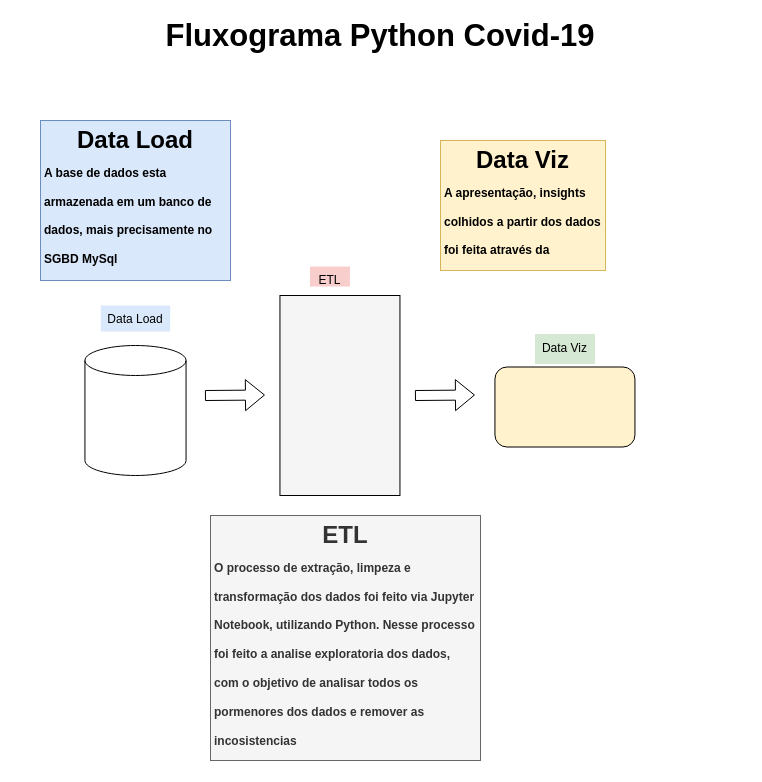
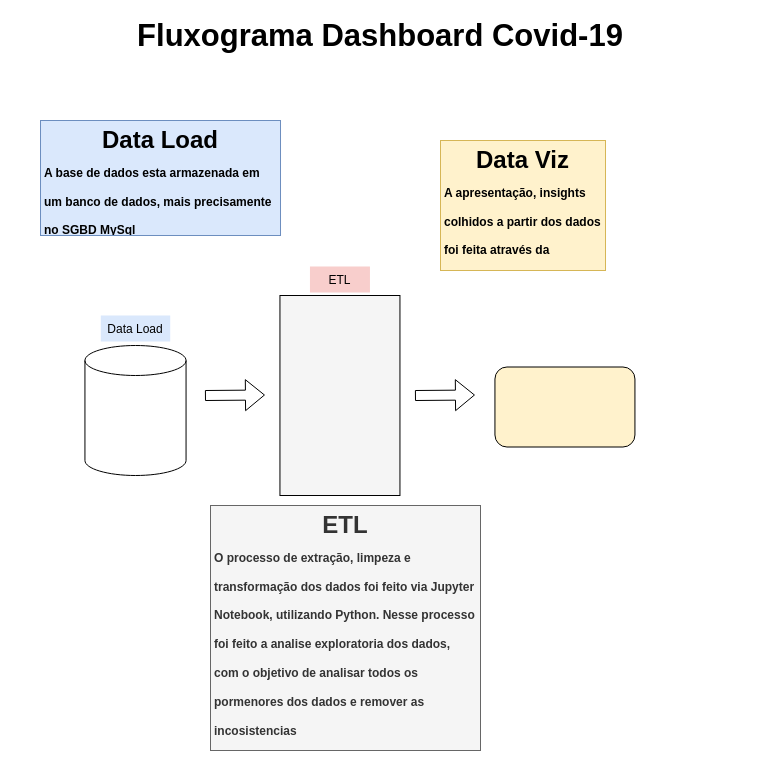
node "Fluxograma Python Covid-19": label "Fluxograma Python Covid-19" -> "Fluxograma Dashboard Covid-19"
node "Data Load A base de dados esta armazenada em um banco de dados, mais precisamente no SGBD MySql": size 190x160 -> 240x115
node "ETL": size 40x20 -> 60x26
node "Data Load": moved (136, 319) -> (136, 329)
node "Data Viz": removed
node "ETL O processo de extração, limpeza e transformação dos dados foi feito via Jupyter Notebook, utilizando Python. Nesse processo foi feito a analise exploratoria dos dados, com o objetivo de analisar todos os pormenores dos dados e remover as incosistencias": moved (346, 638) -> (346, 628)
